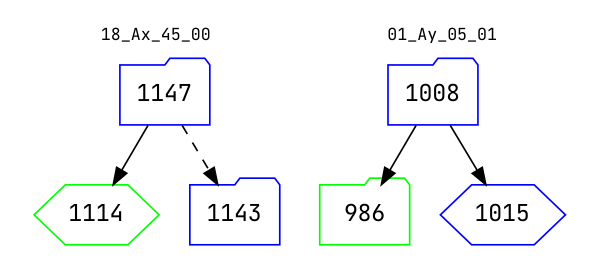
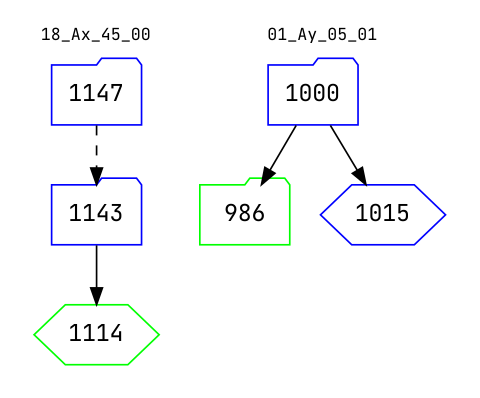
node "1008": label "1008" -> "1000"
edge "1147" -> "1114": now "1143" -> "1114"
